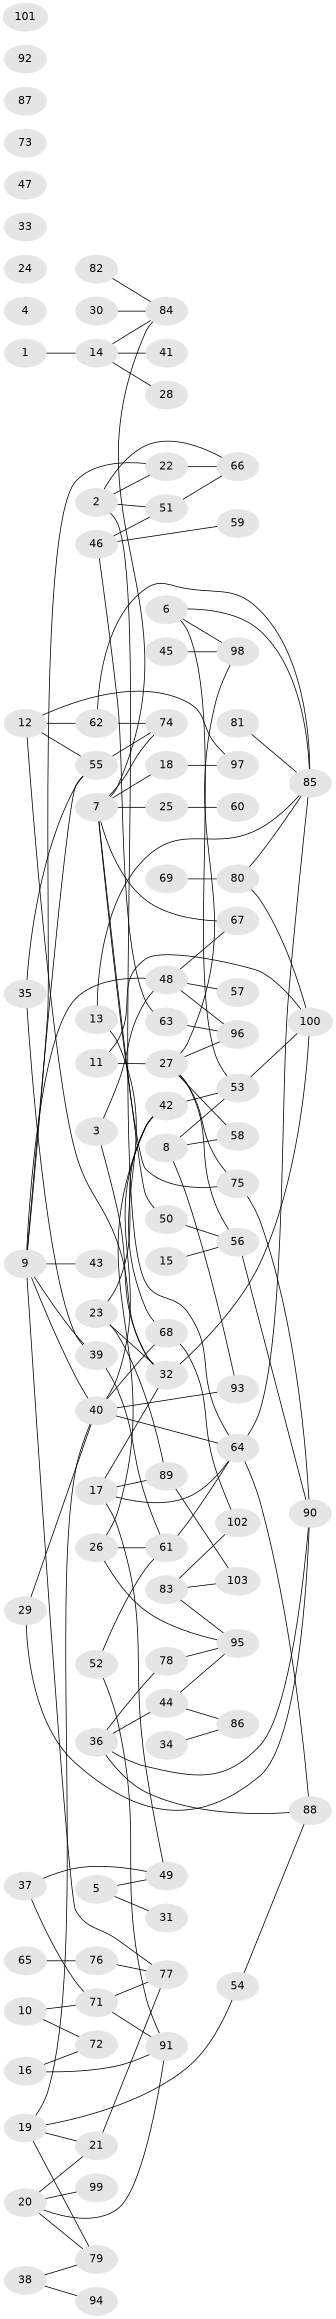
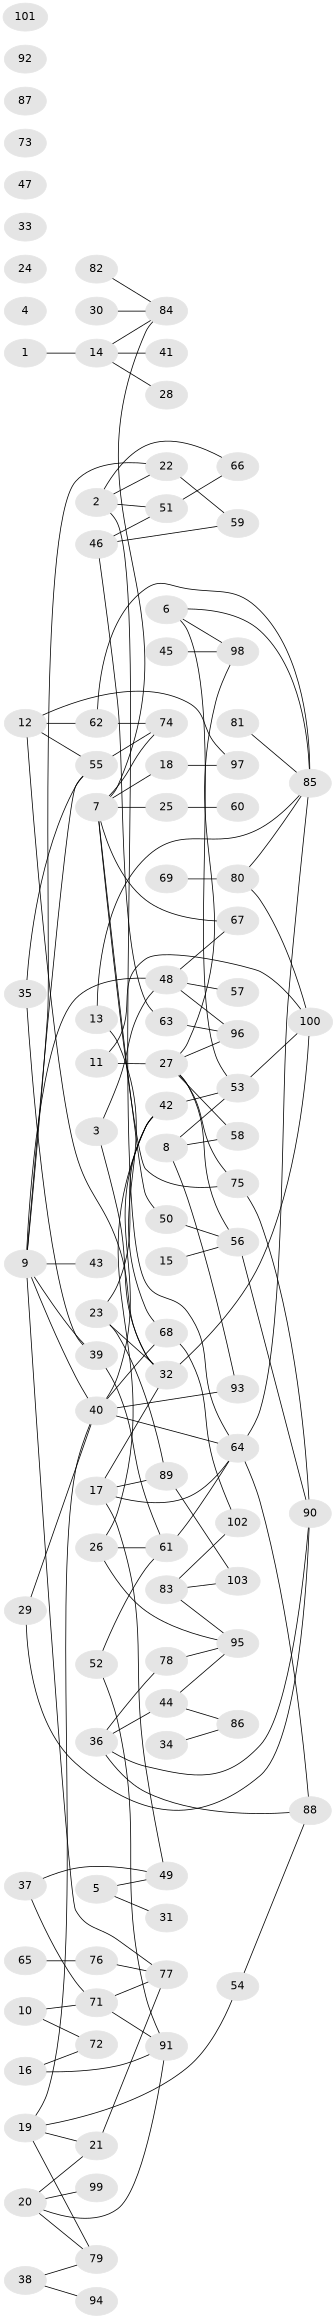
edge "22" -- "66": now "22" -- "59"
